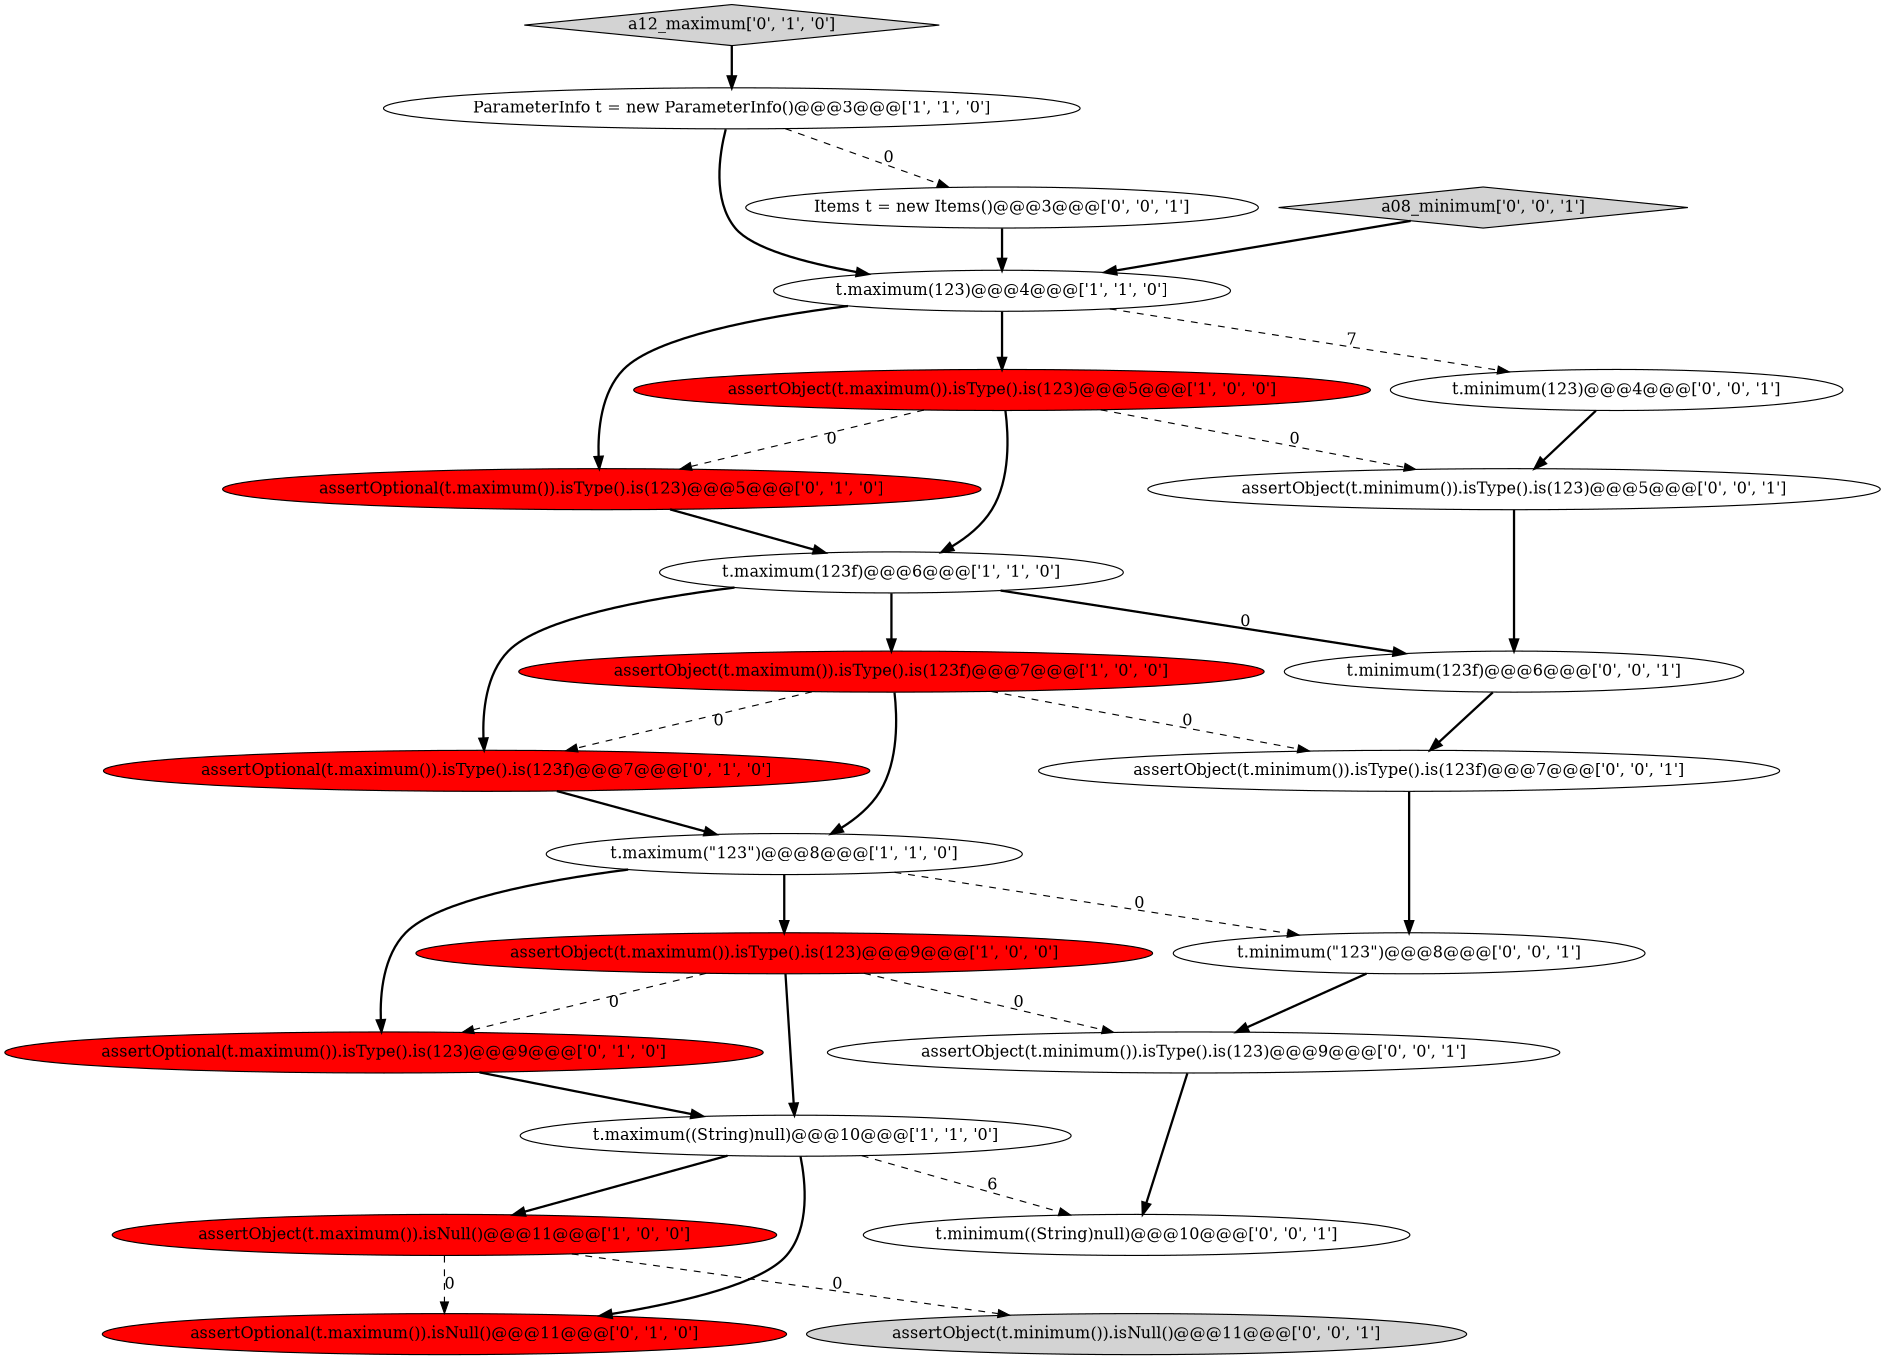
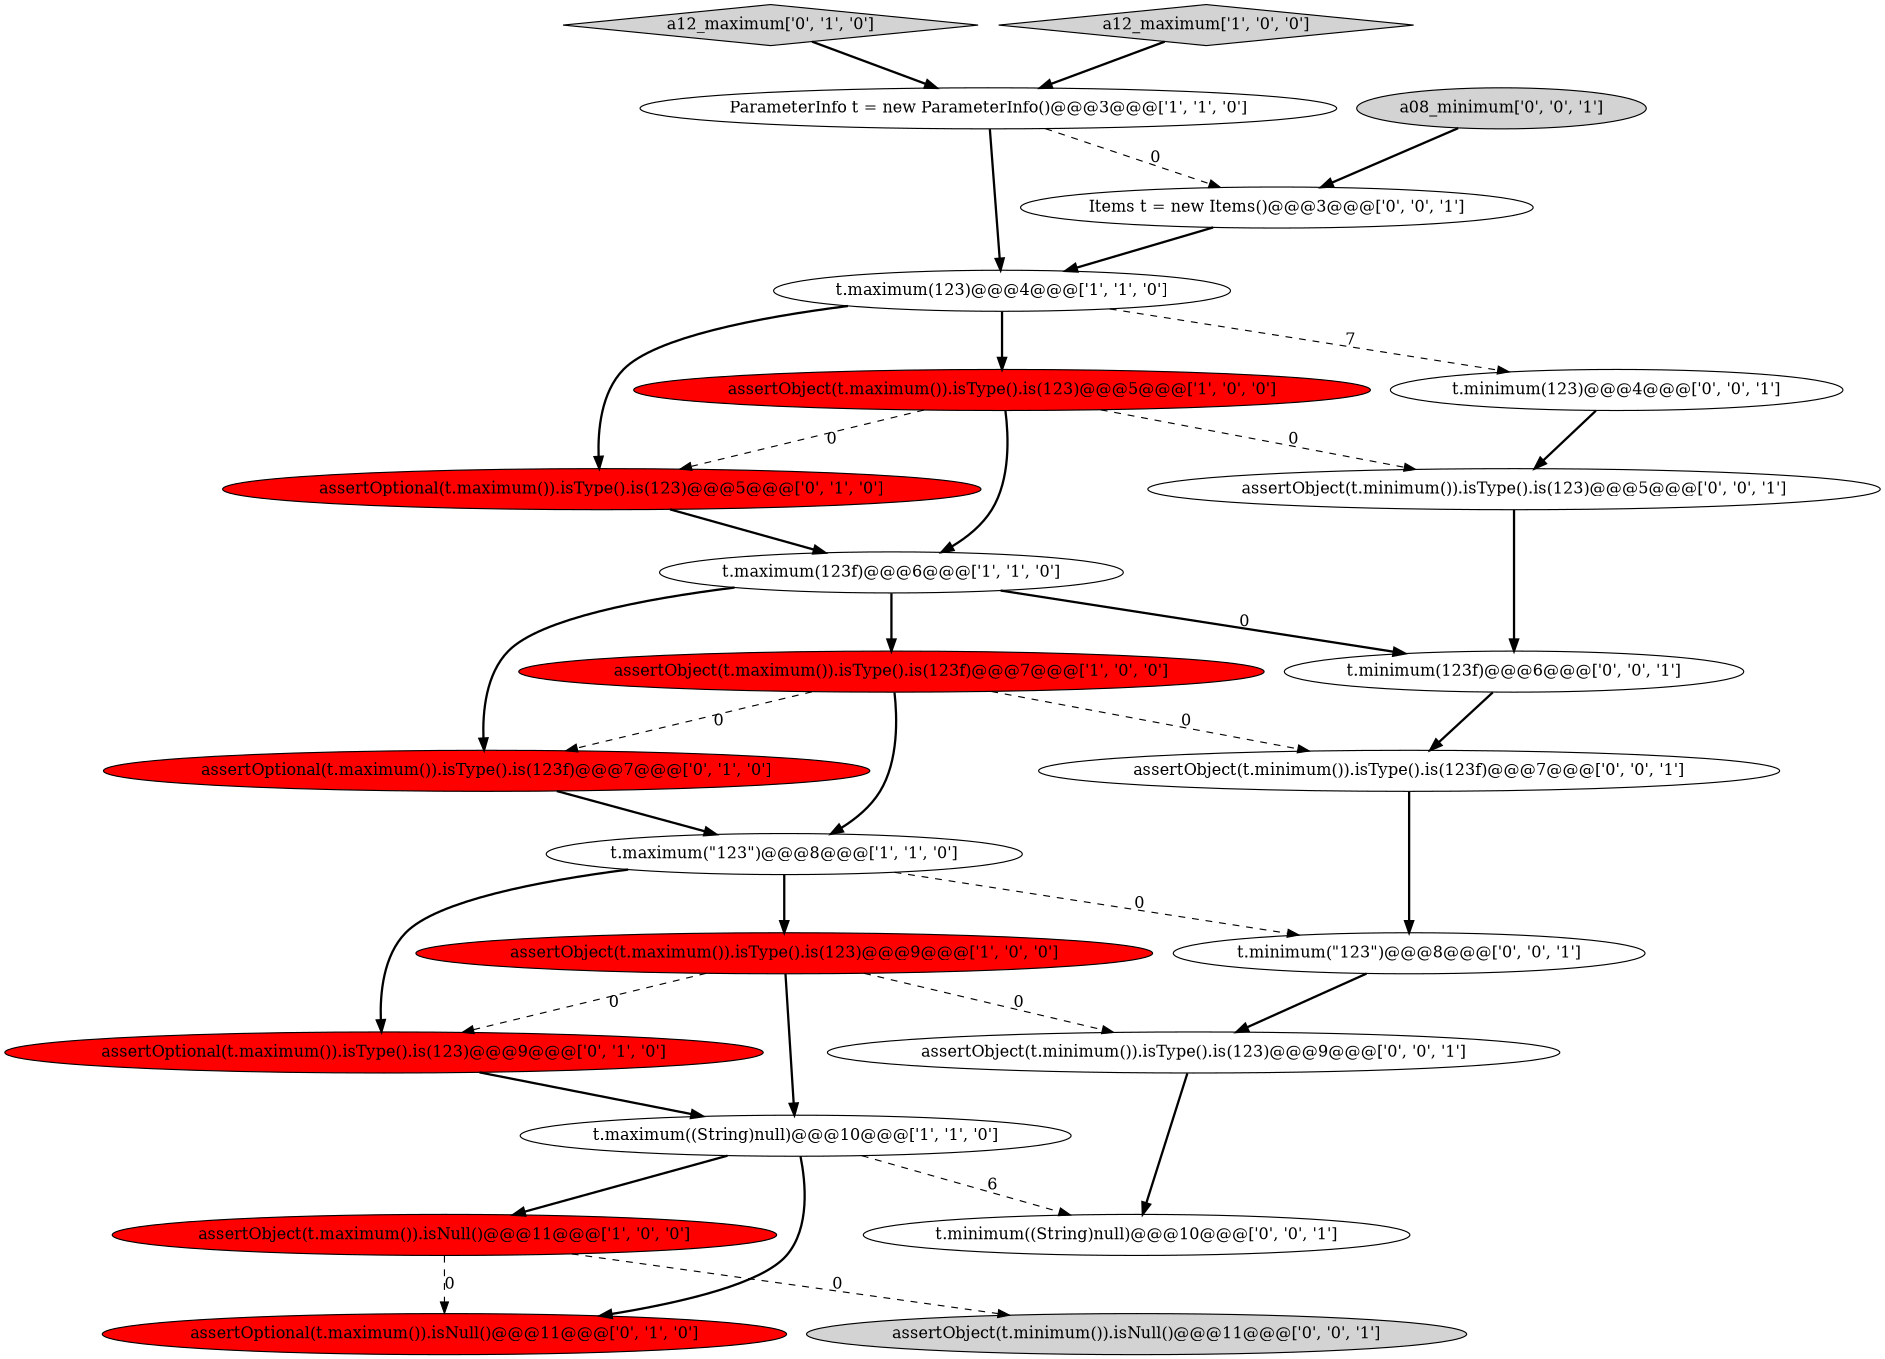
node "a12_maximum['1', '0', '0']": added
node "a08_minimum['0', '0', '1']": shape diamond -> ellipse
edge "a08_minimum['0', '0', '1']" -> "t.maximum(123)@@@4@@@['1', '1', '0']": now "a08_minimum['0', '0', '1']" -> "Items t = new Items()@@@3@@@['0', '0', '1']"
